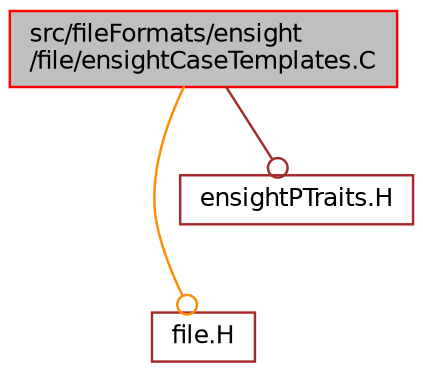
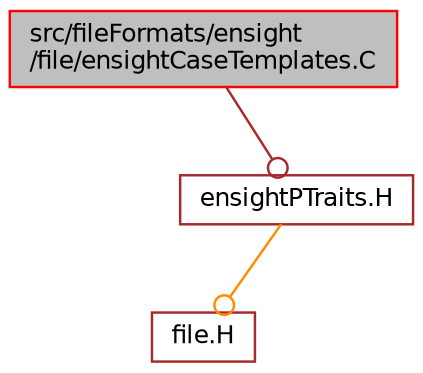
edge "src/fileFormats/ensight /file/ensightCaseTemplates.C" -> "file.H": now "ensightPTraits.H" -> "file.H"
